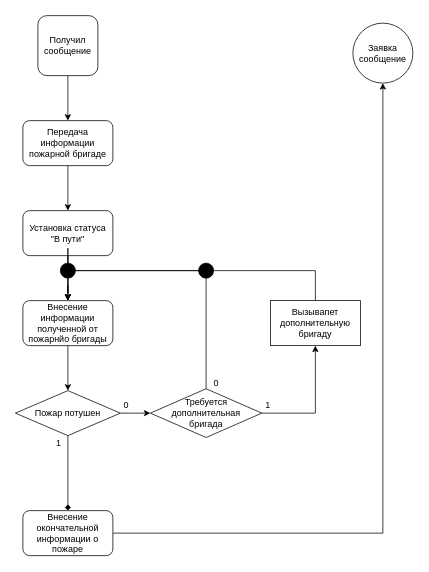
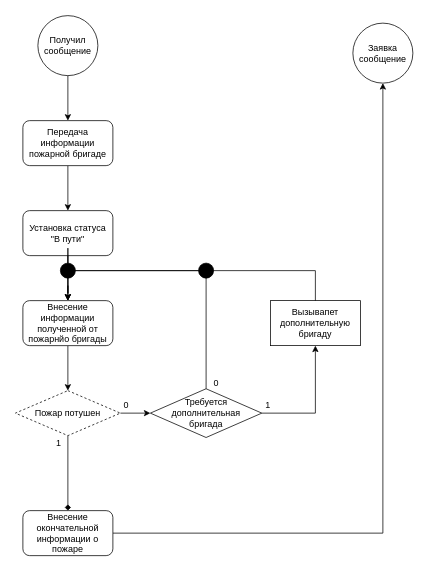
node "Получил сообщение": shape rounded rectangle -> ellipse
node "Пожар потушен": style solid -> dashed
